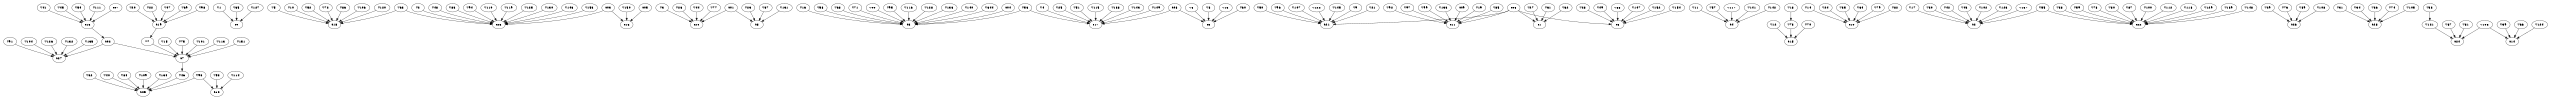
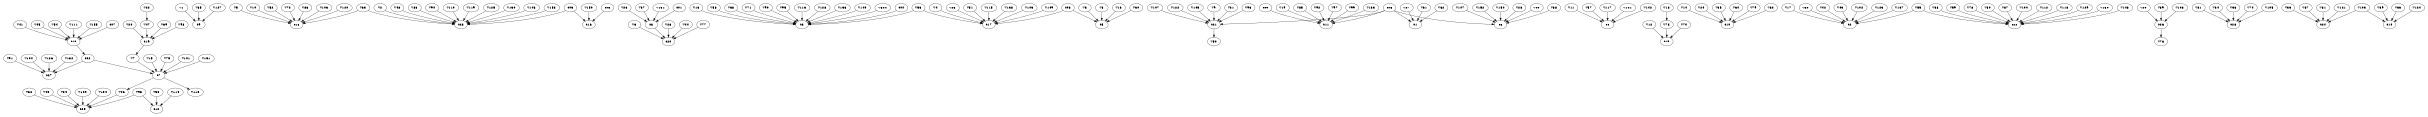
edge "v22" -> "c19": now "v22" -> "v47"
edge "v76" -> "c26": reversed
edge "v33" -> "v121": now "v33" -> "c24"
edge "co1" -> "c20": now "c8" -> "c20"
edge "v50" -> "c21": reversed
node "v155": added
node "v135": removed
edge "v113" -> "c7": reversed
